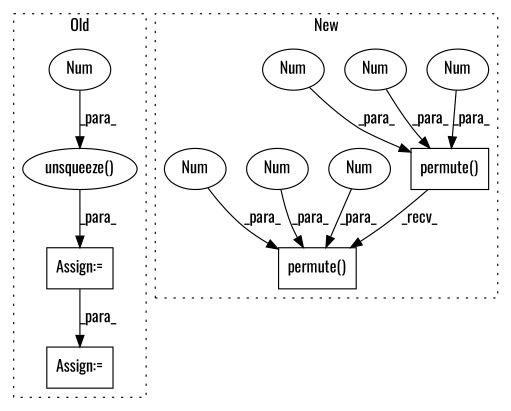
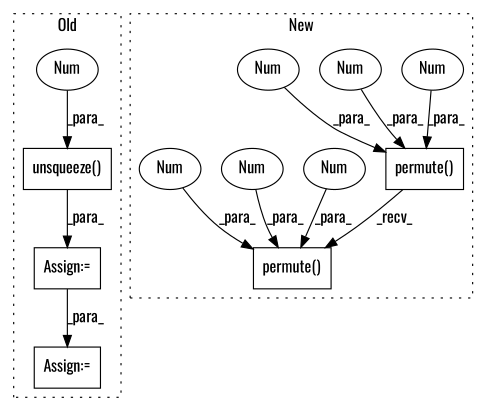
node "unsqueeze()": shape ellipse -> box
